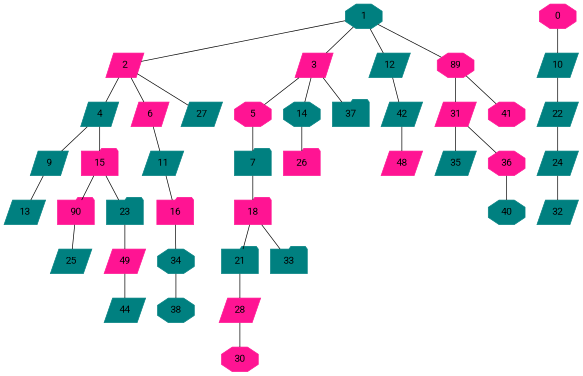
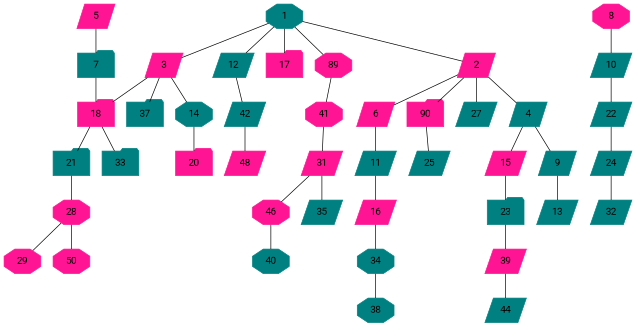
node "0": label "0" -> "8"
node "17": added
edge "89" -- "31": now "41" -- "31"
edge "3" -- "5": now "3" -- "18"
node "5": shape octagon -> parallelogram
node "15": shape folder -> parallelogram
node "26": label "26" -> "20"
node "36": label "36" -> "46"
edge "15" -- "90": now "2" -- "90"
node "16": shape folder -> parallelogram
node "29": added
node "49": label "49" -> "39"
node "28": shape parallelogram -> octagon
node "30": label "30" -> "50"
